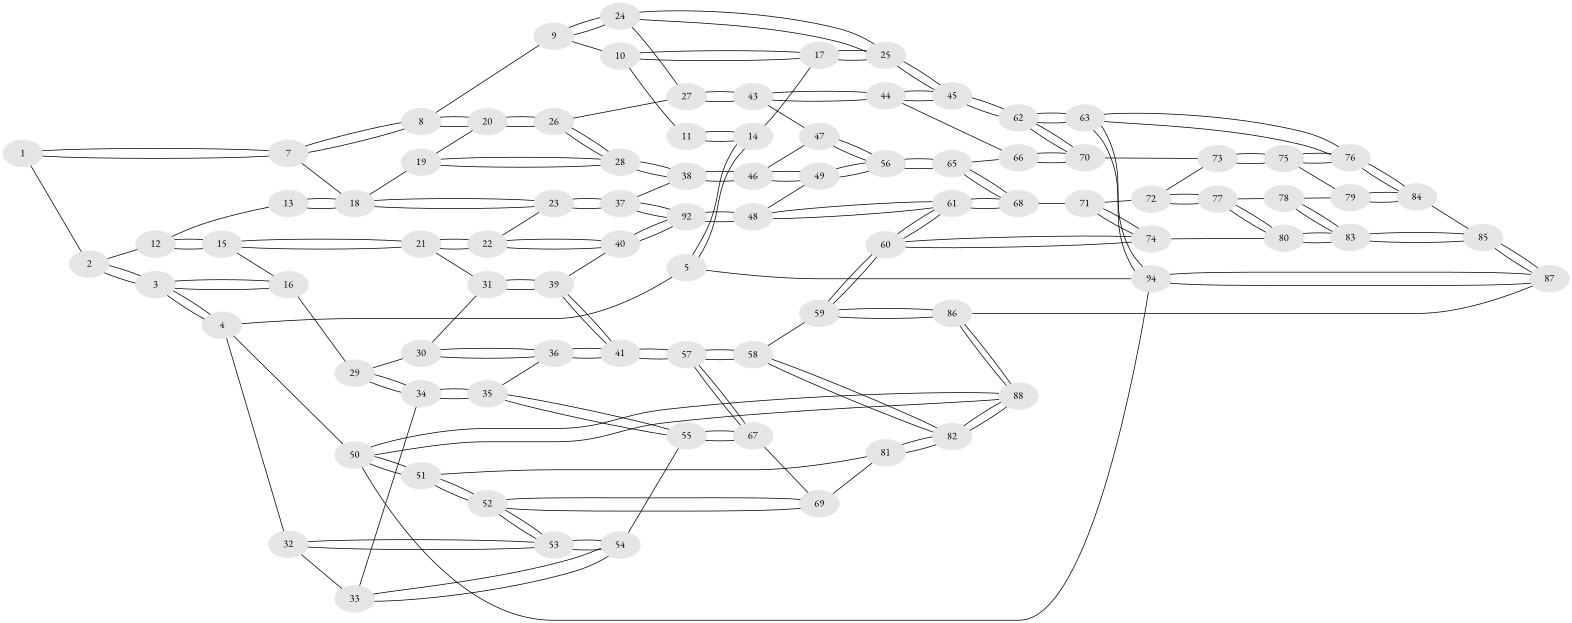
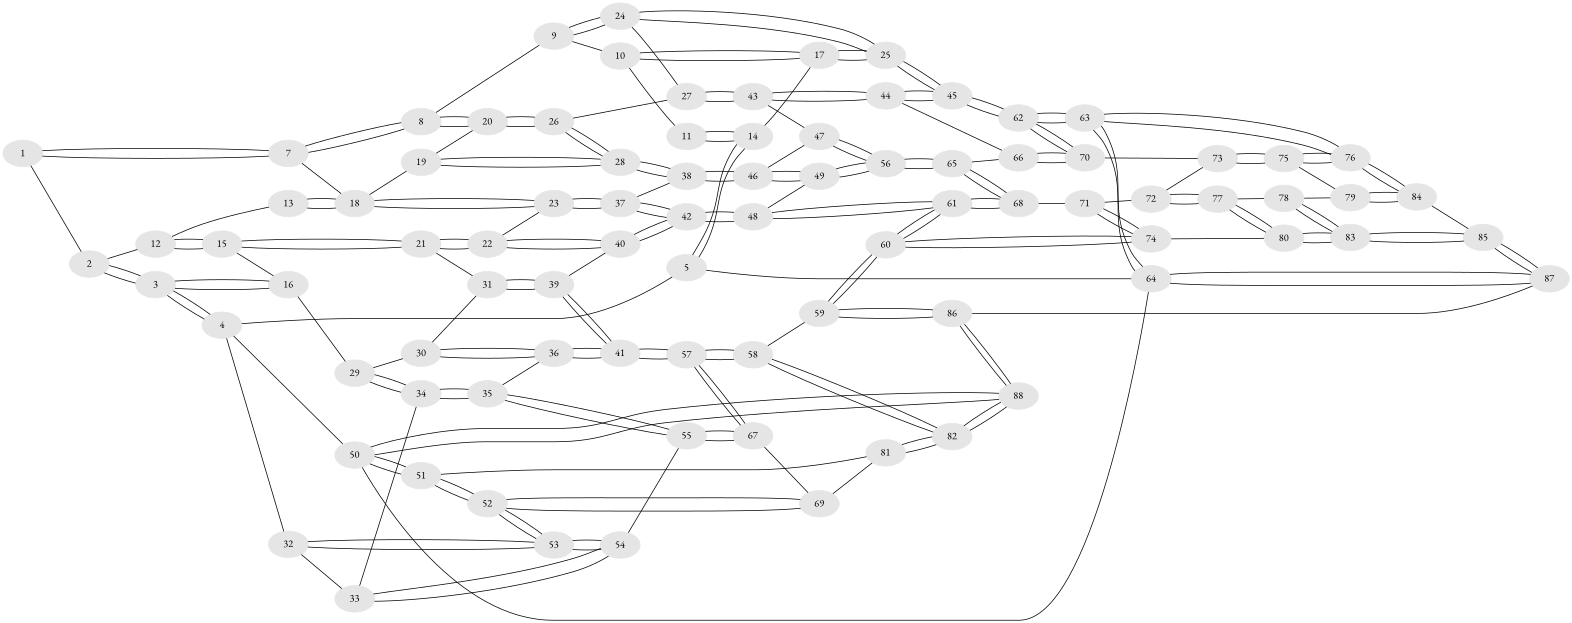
node "92": label "92" -> "42"
node "94": label "94" -> "64"
